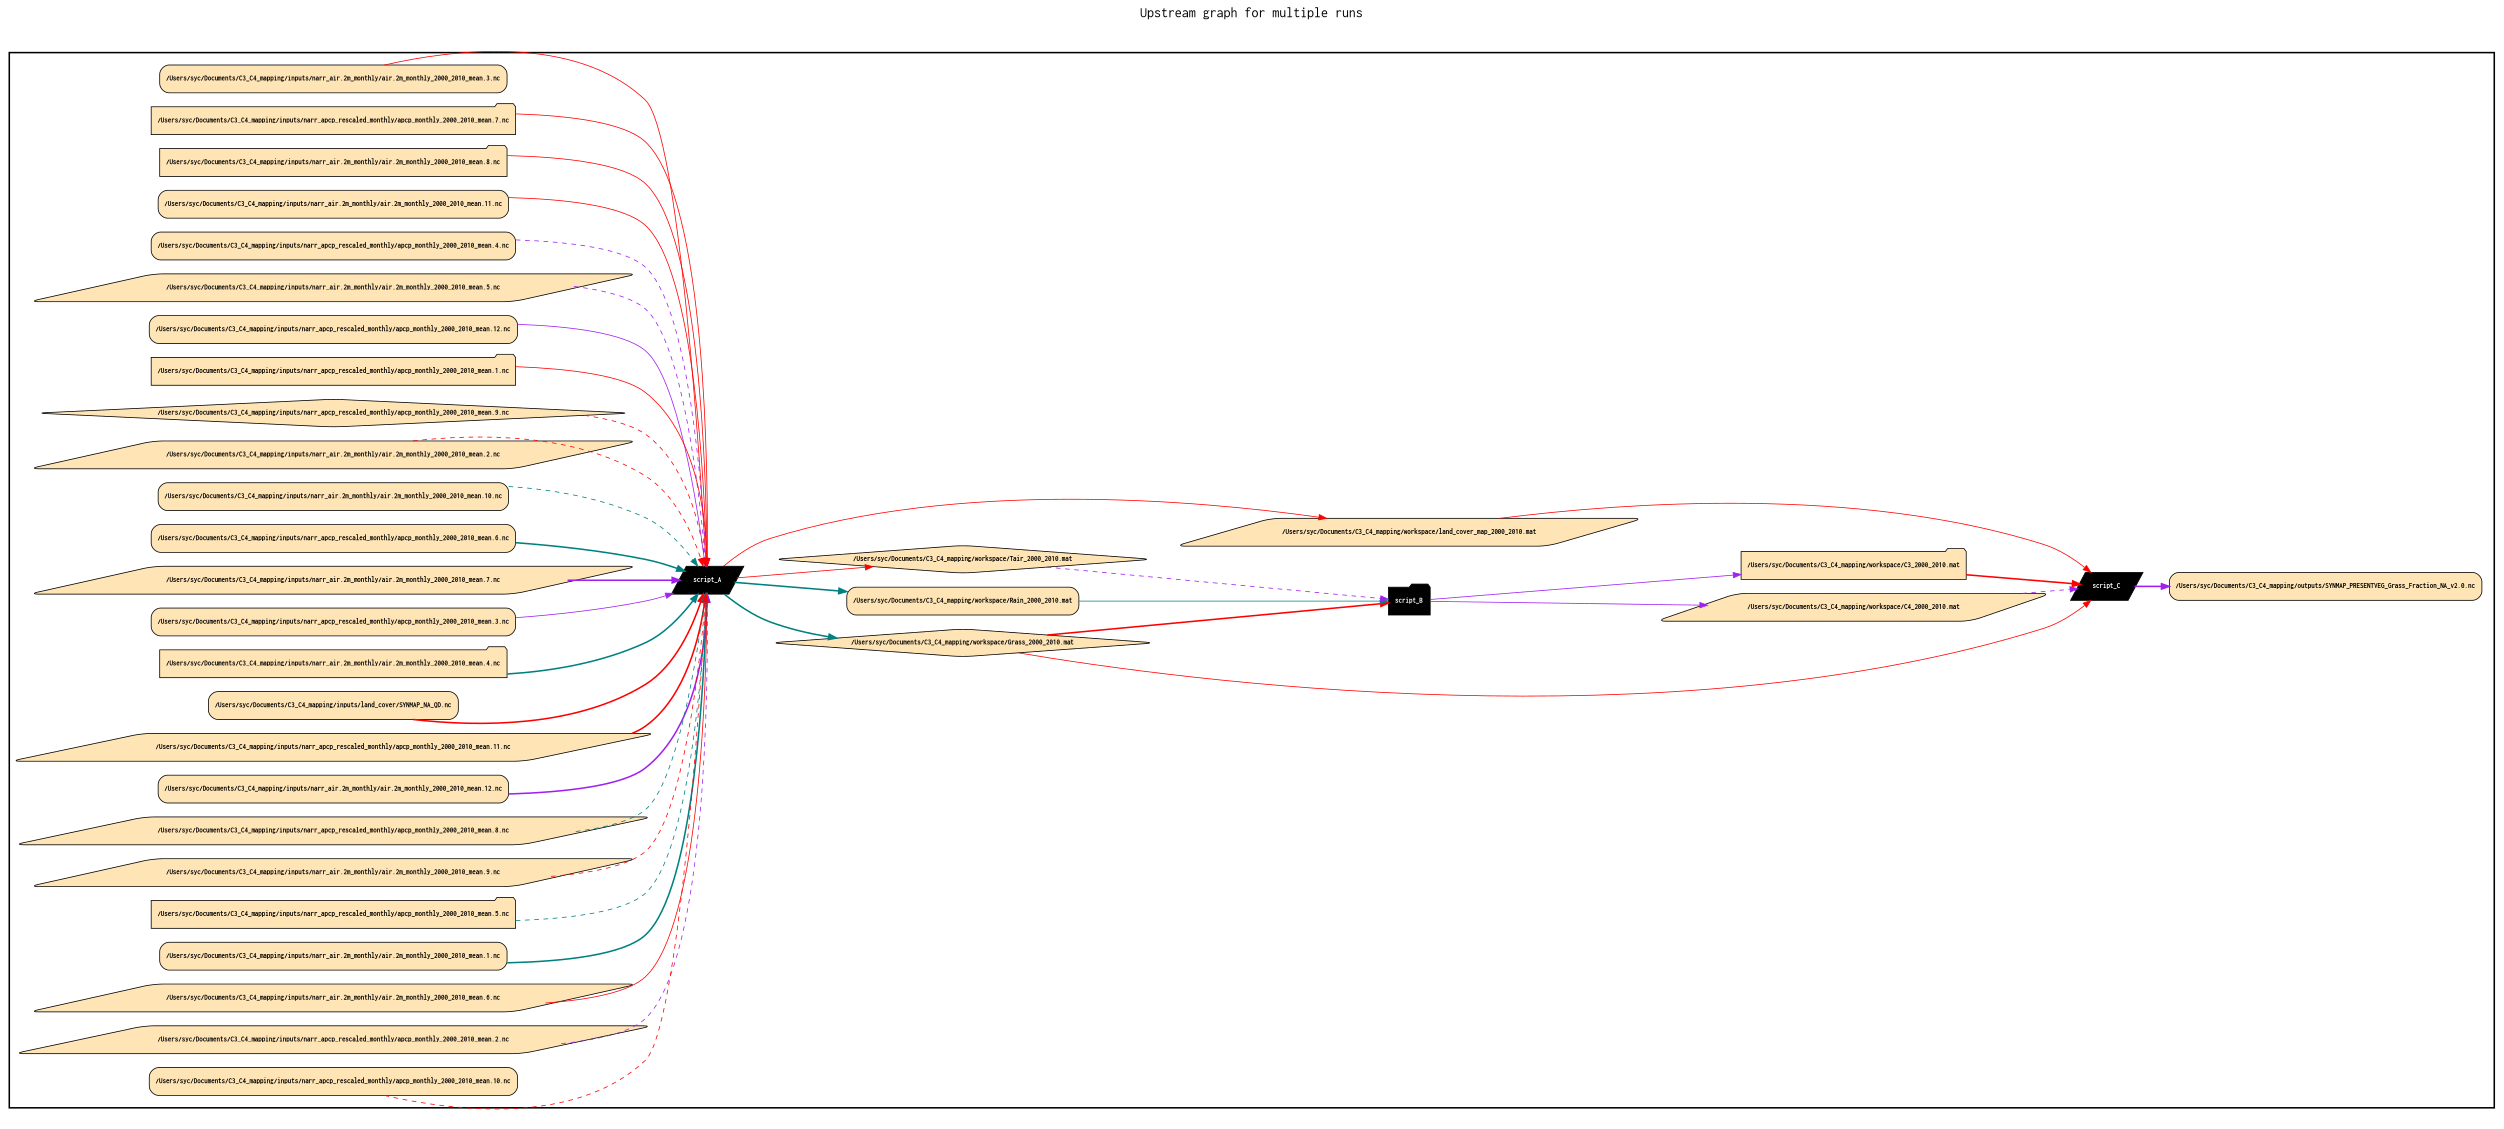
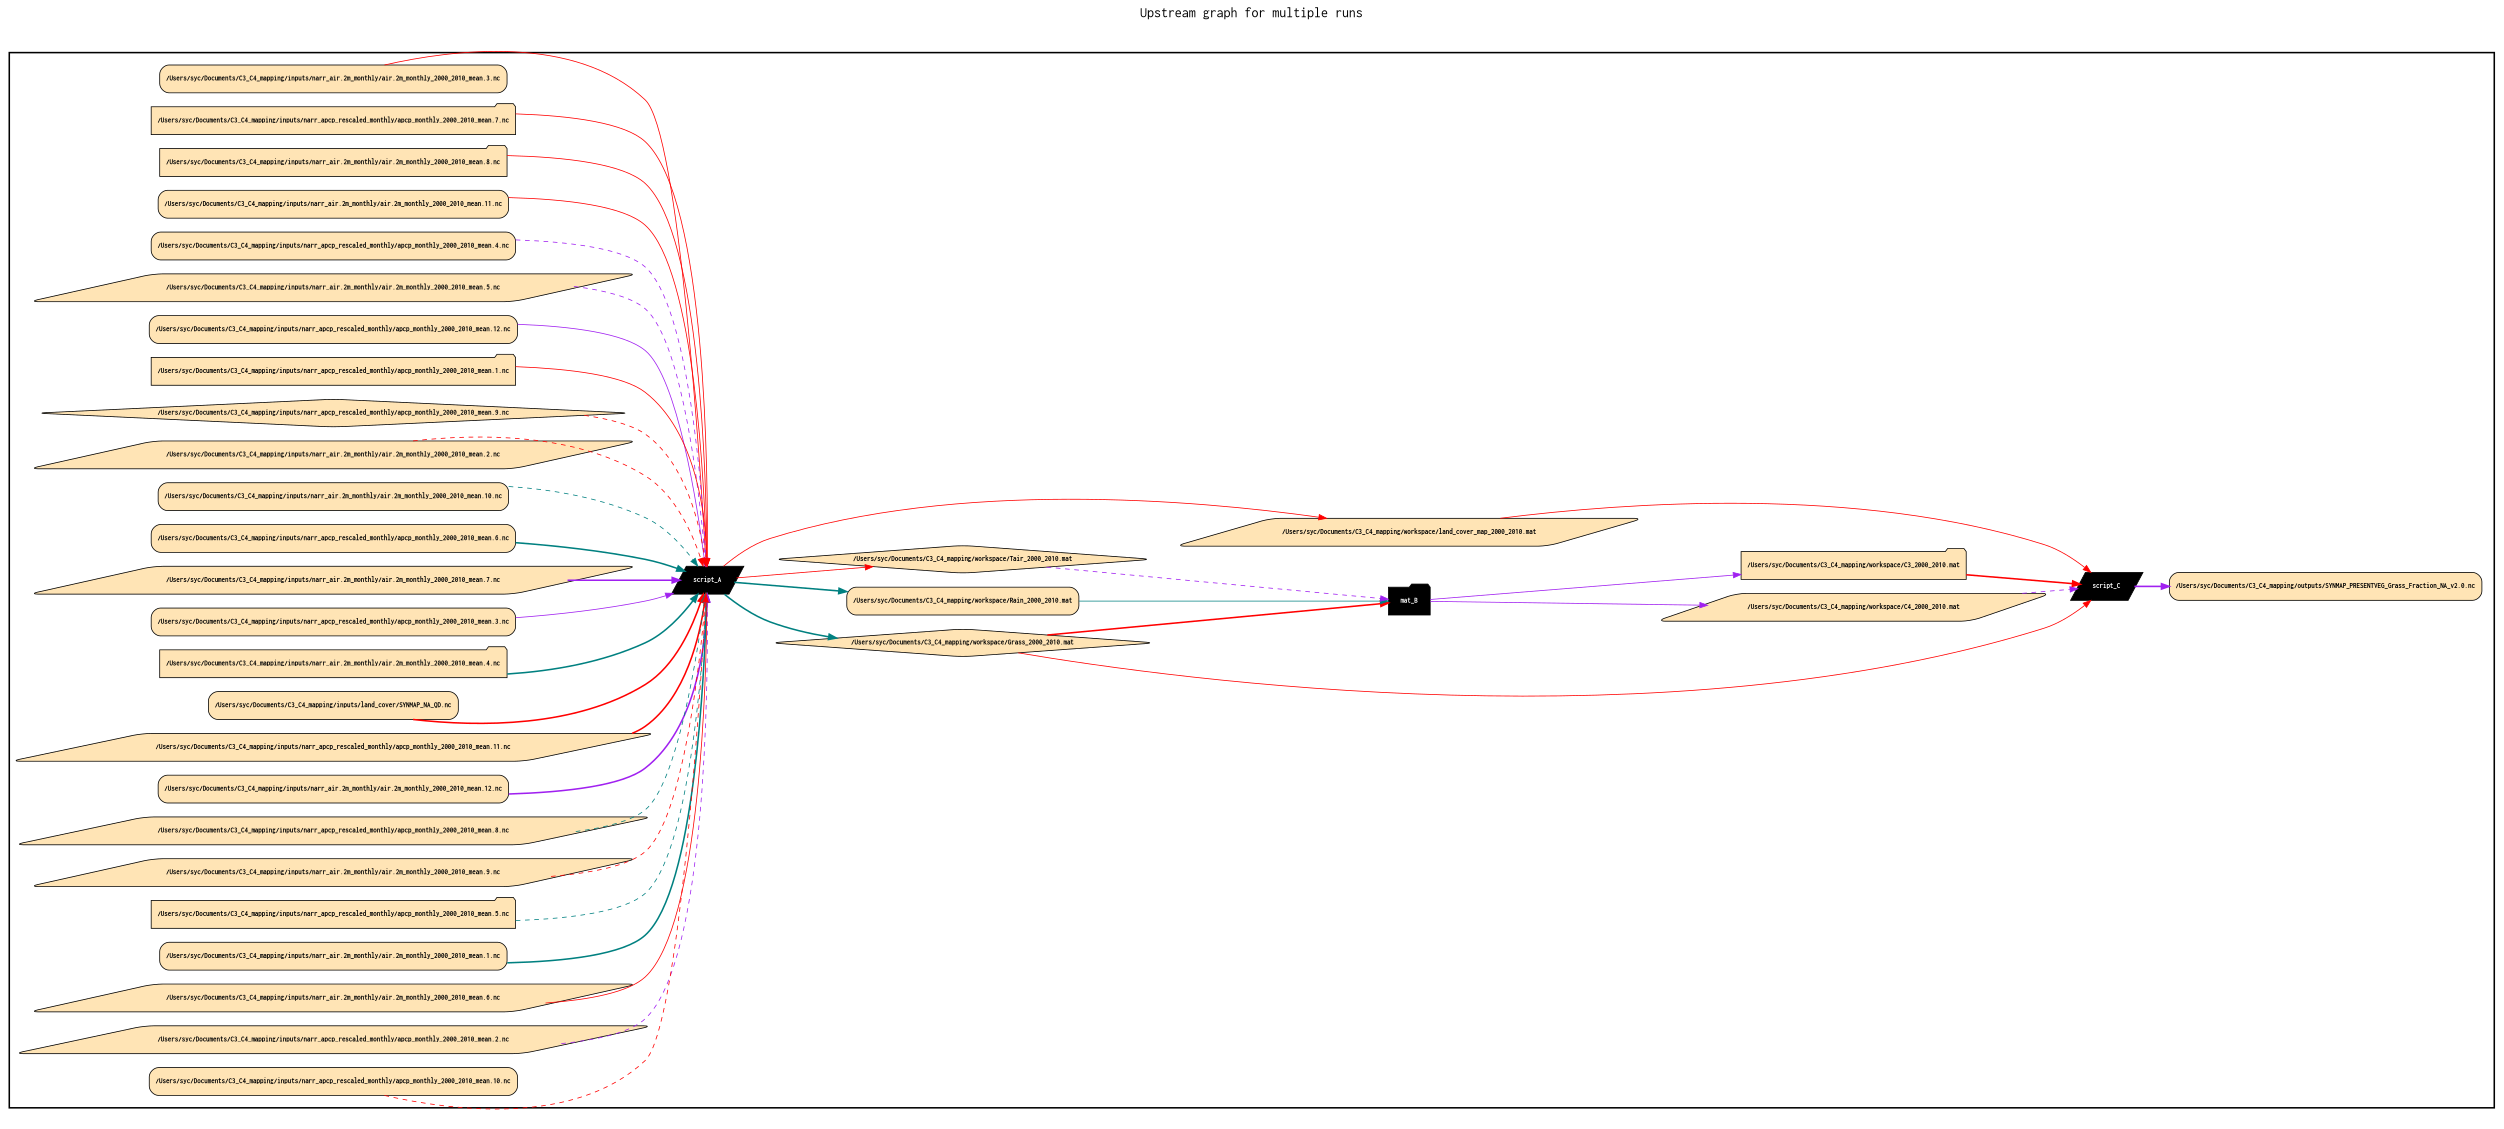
node "script_B": label "script_B" -> "mat_B"
